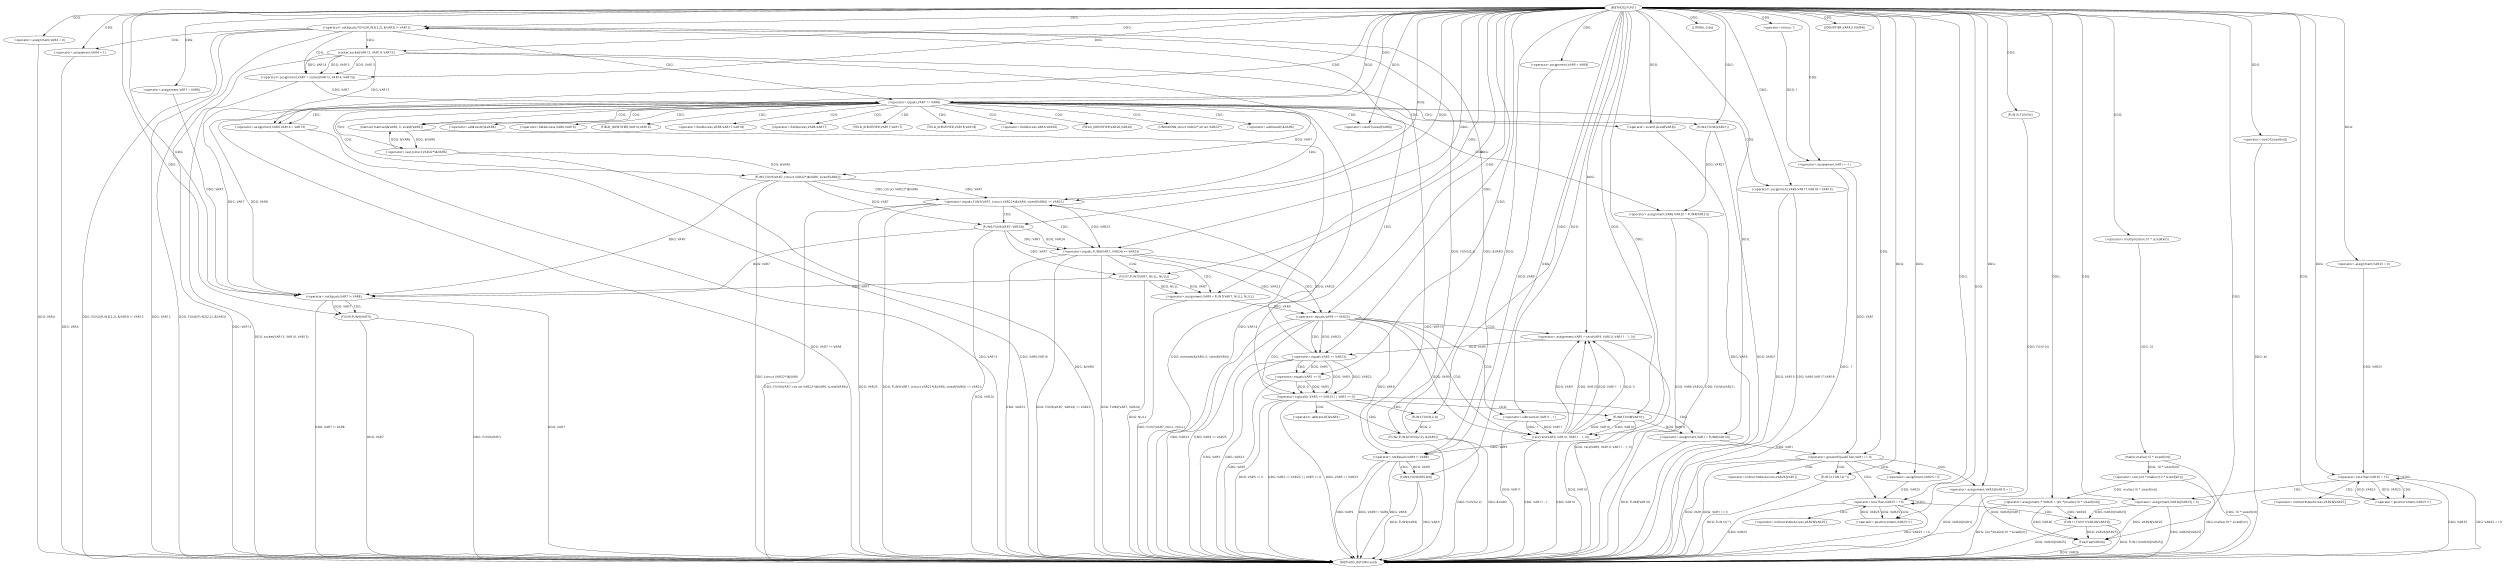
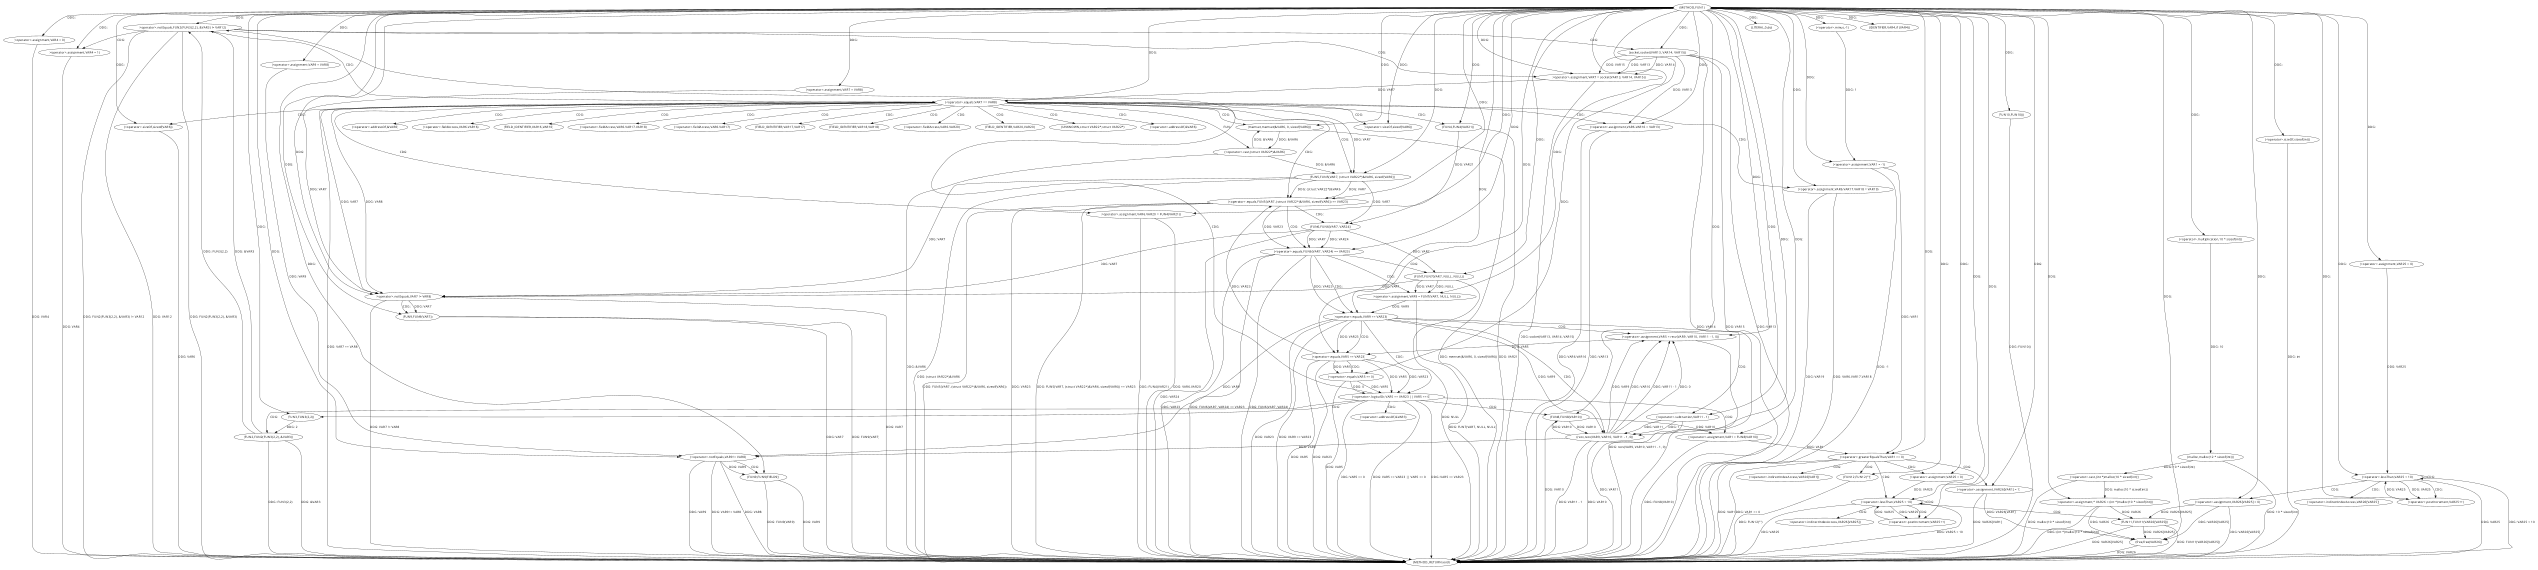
edge "(METHOD,FUN1)" -> "(FUN5,FUN5(VAR7, (struct VAR22*)&VAR6, sizeof(VAR6)))": added, label "DDG:"
